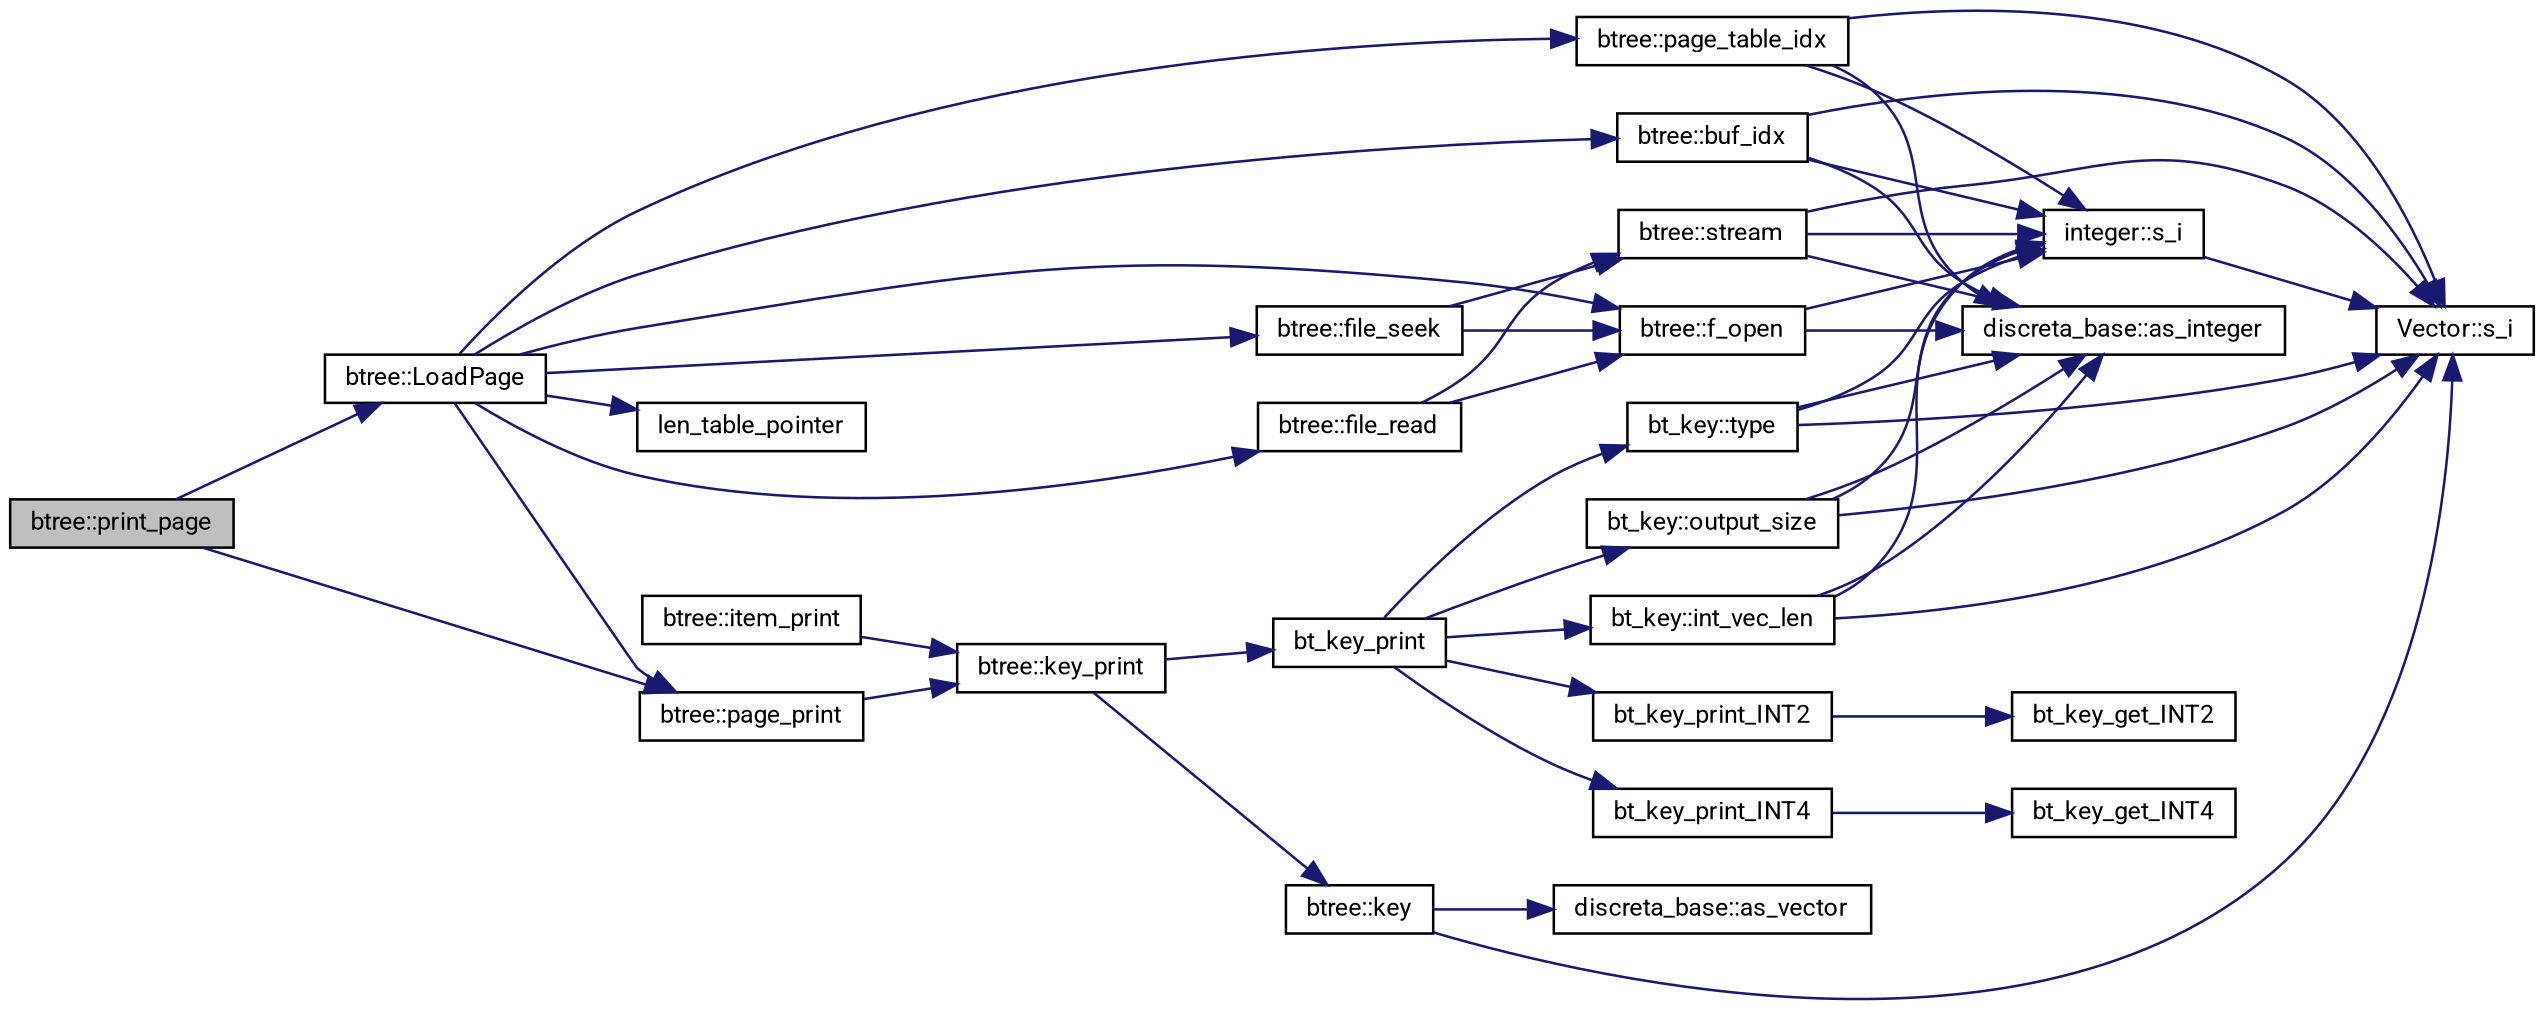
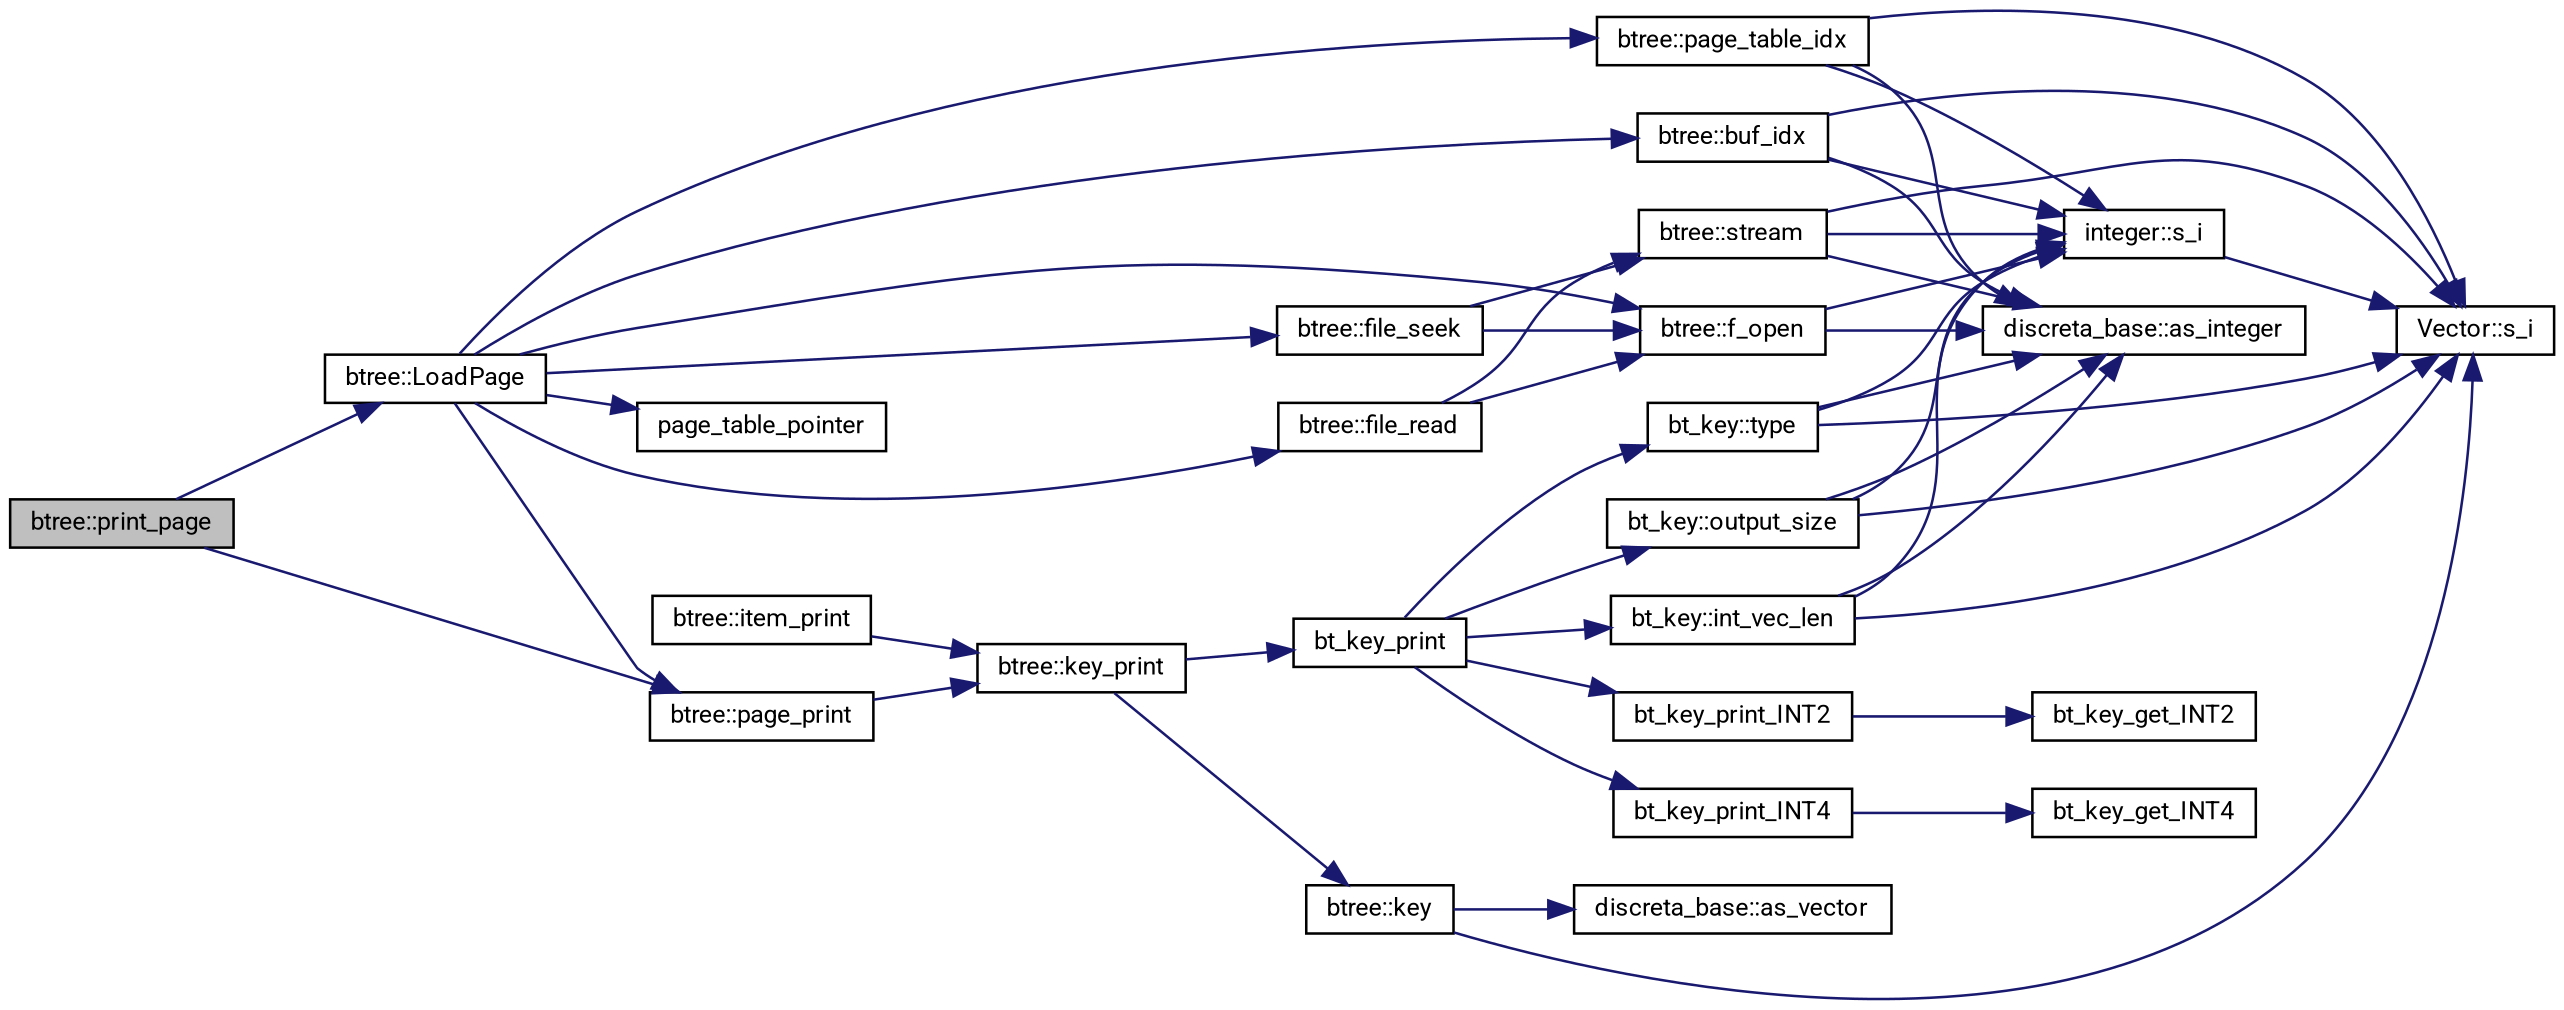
node "len_table_pointer": label "len_table_pointer" -> "page_table_pointer"
